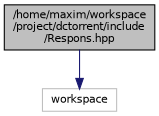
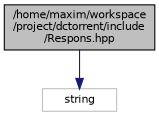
node "workspace": label "workspace" -> "string"
